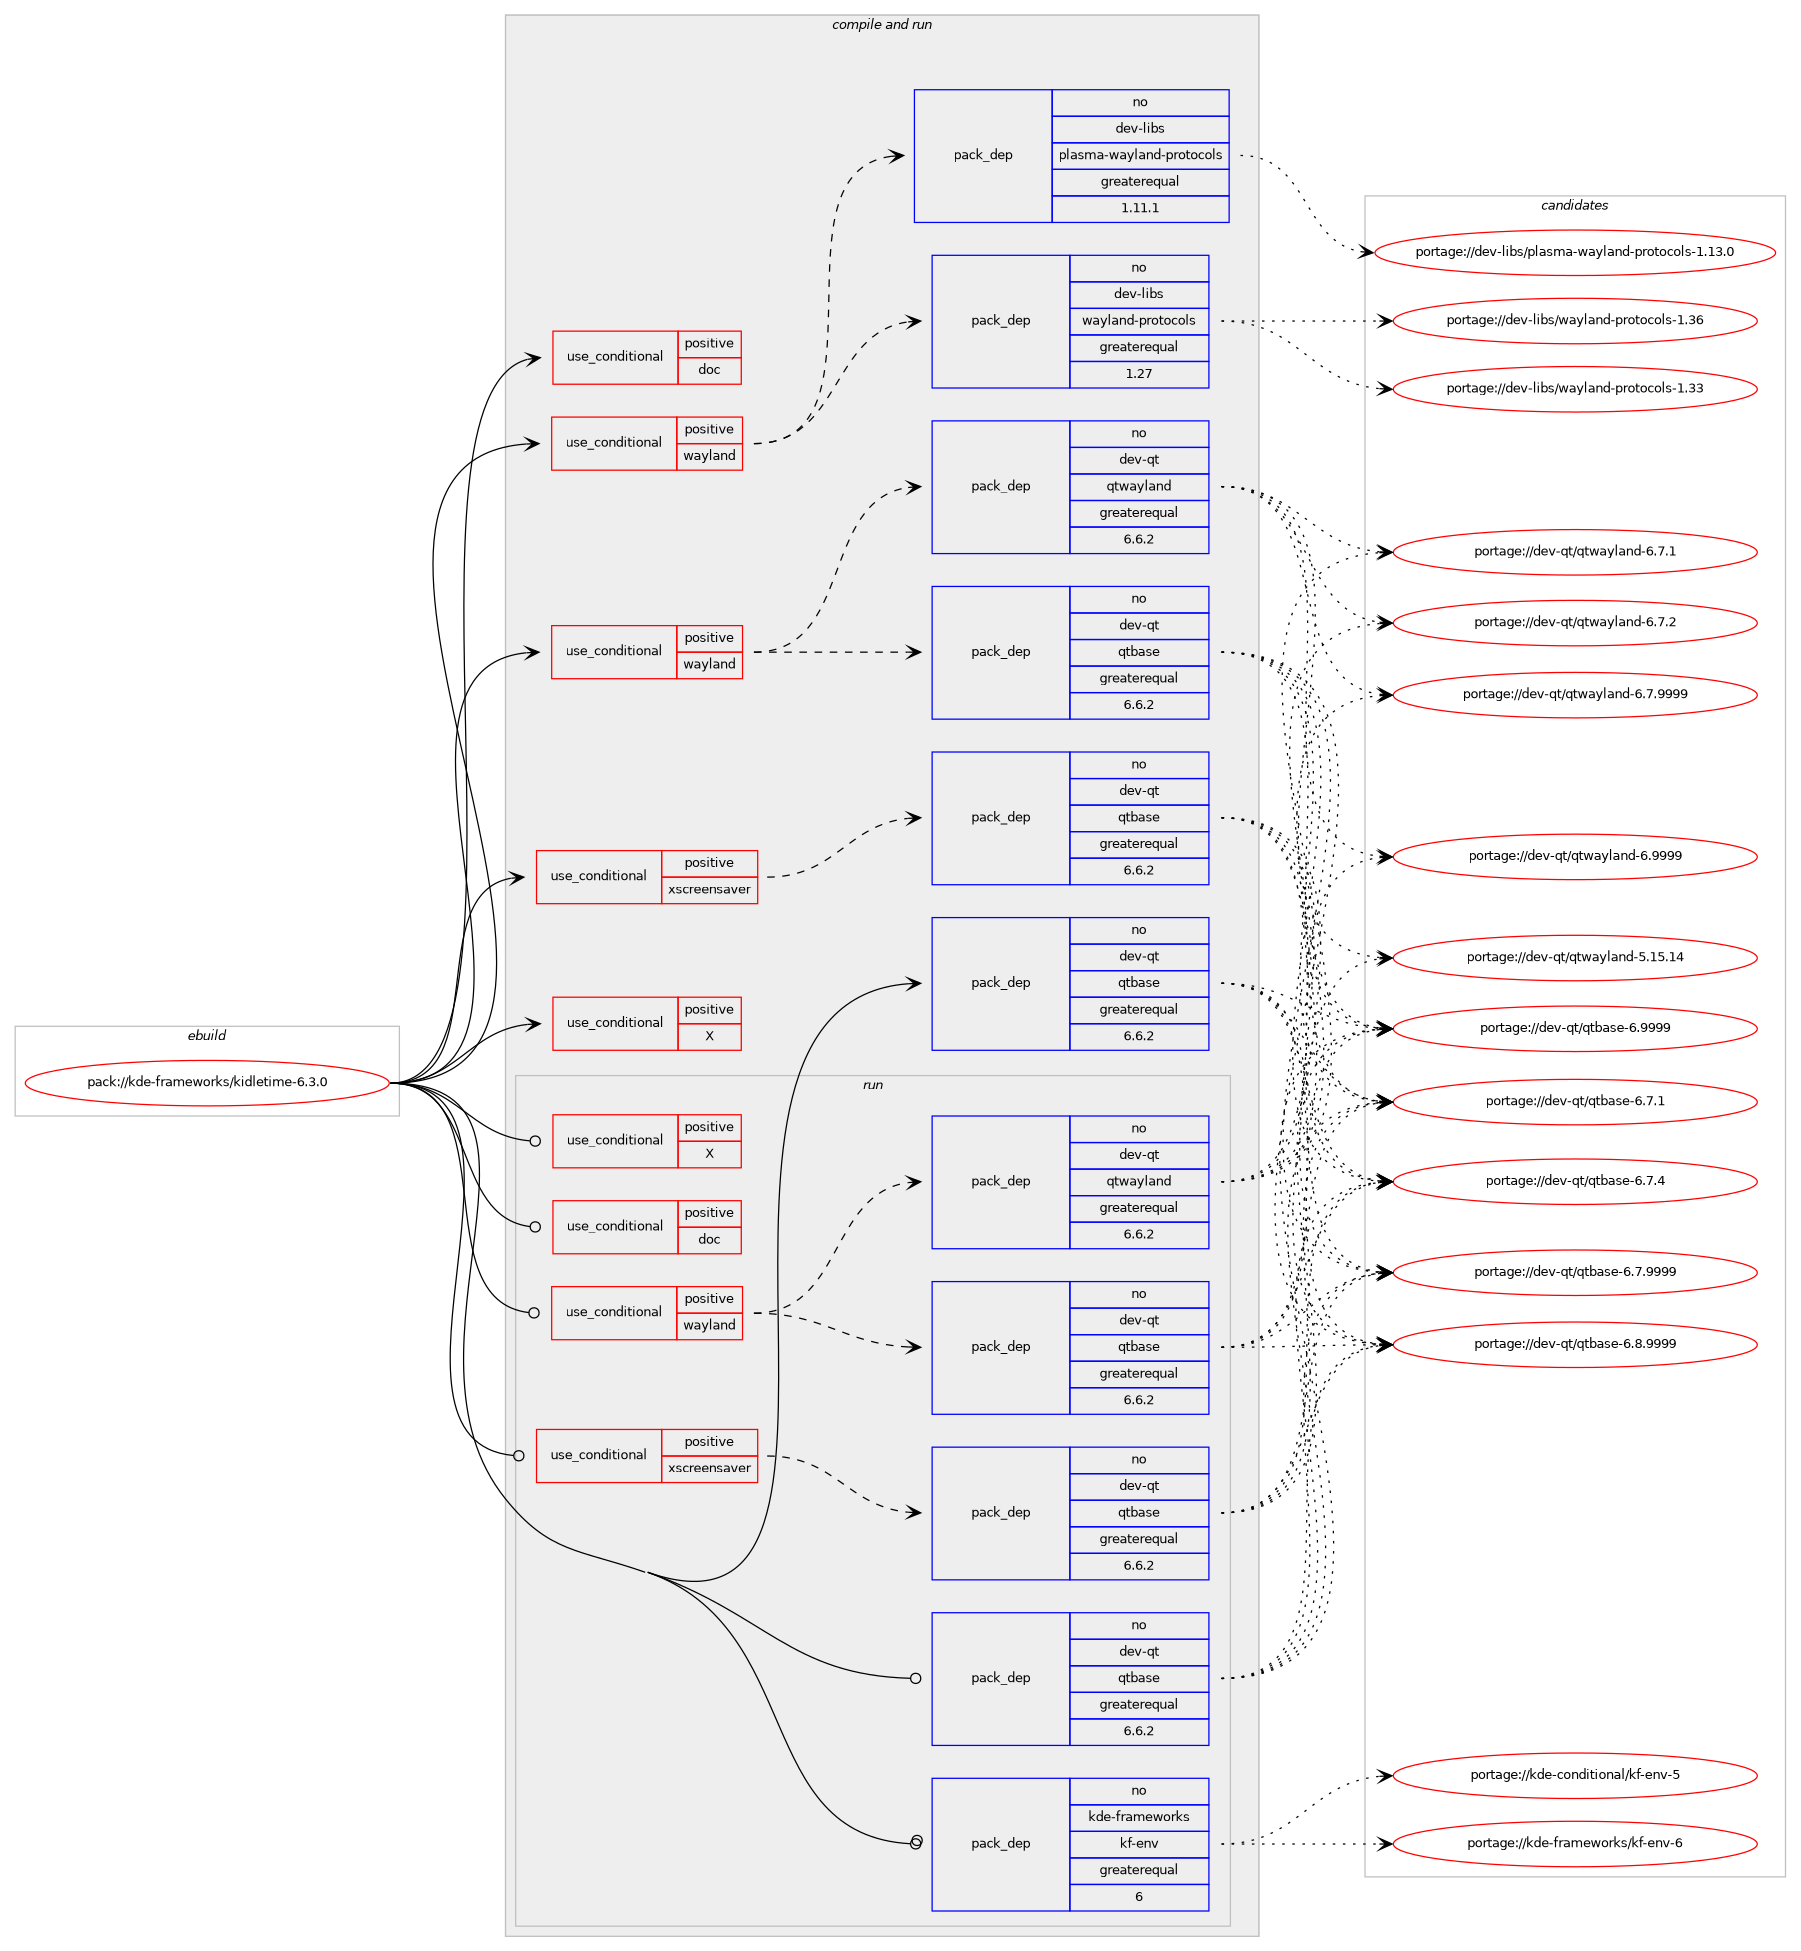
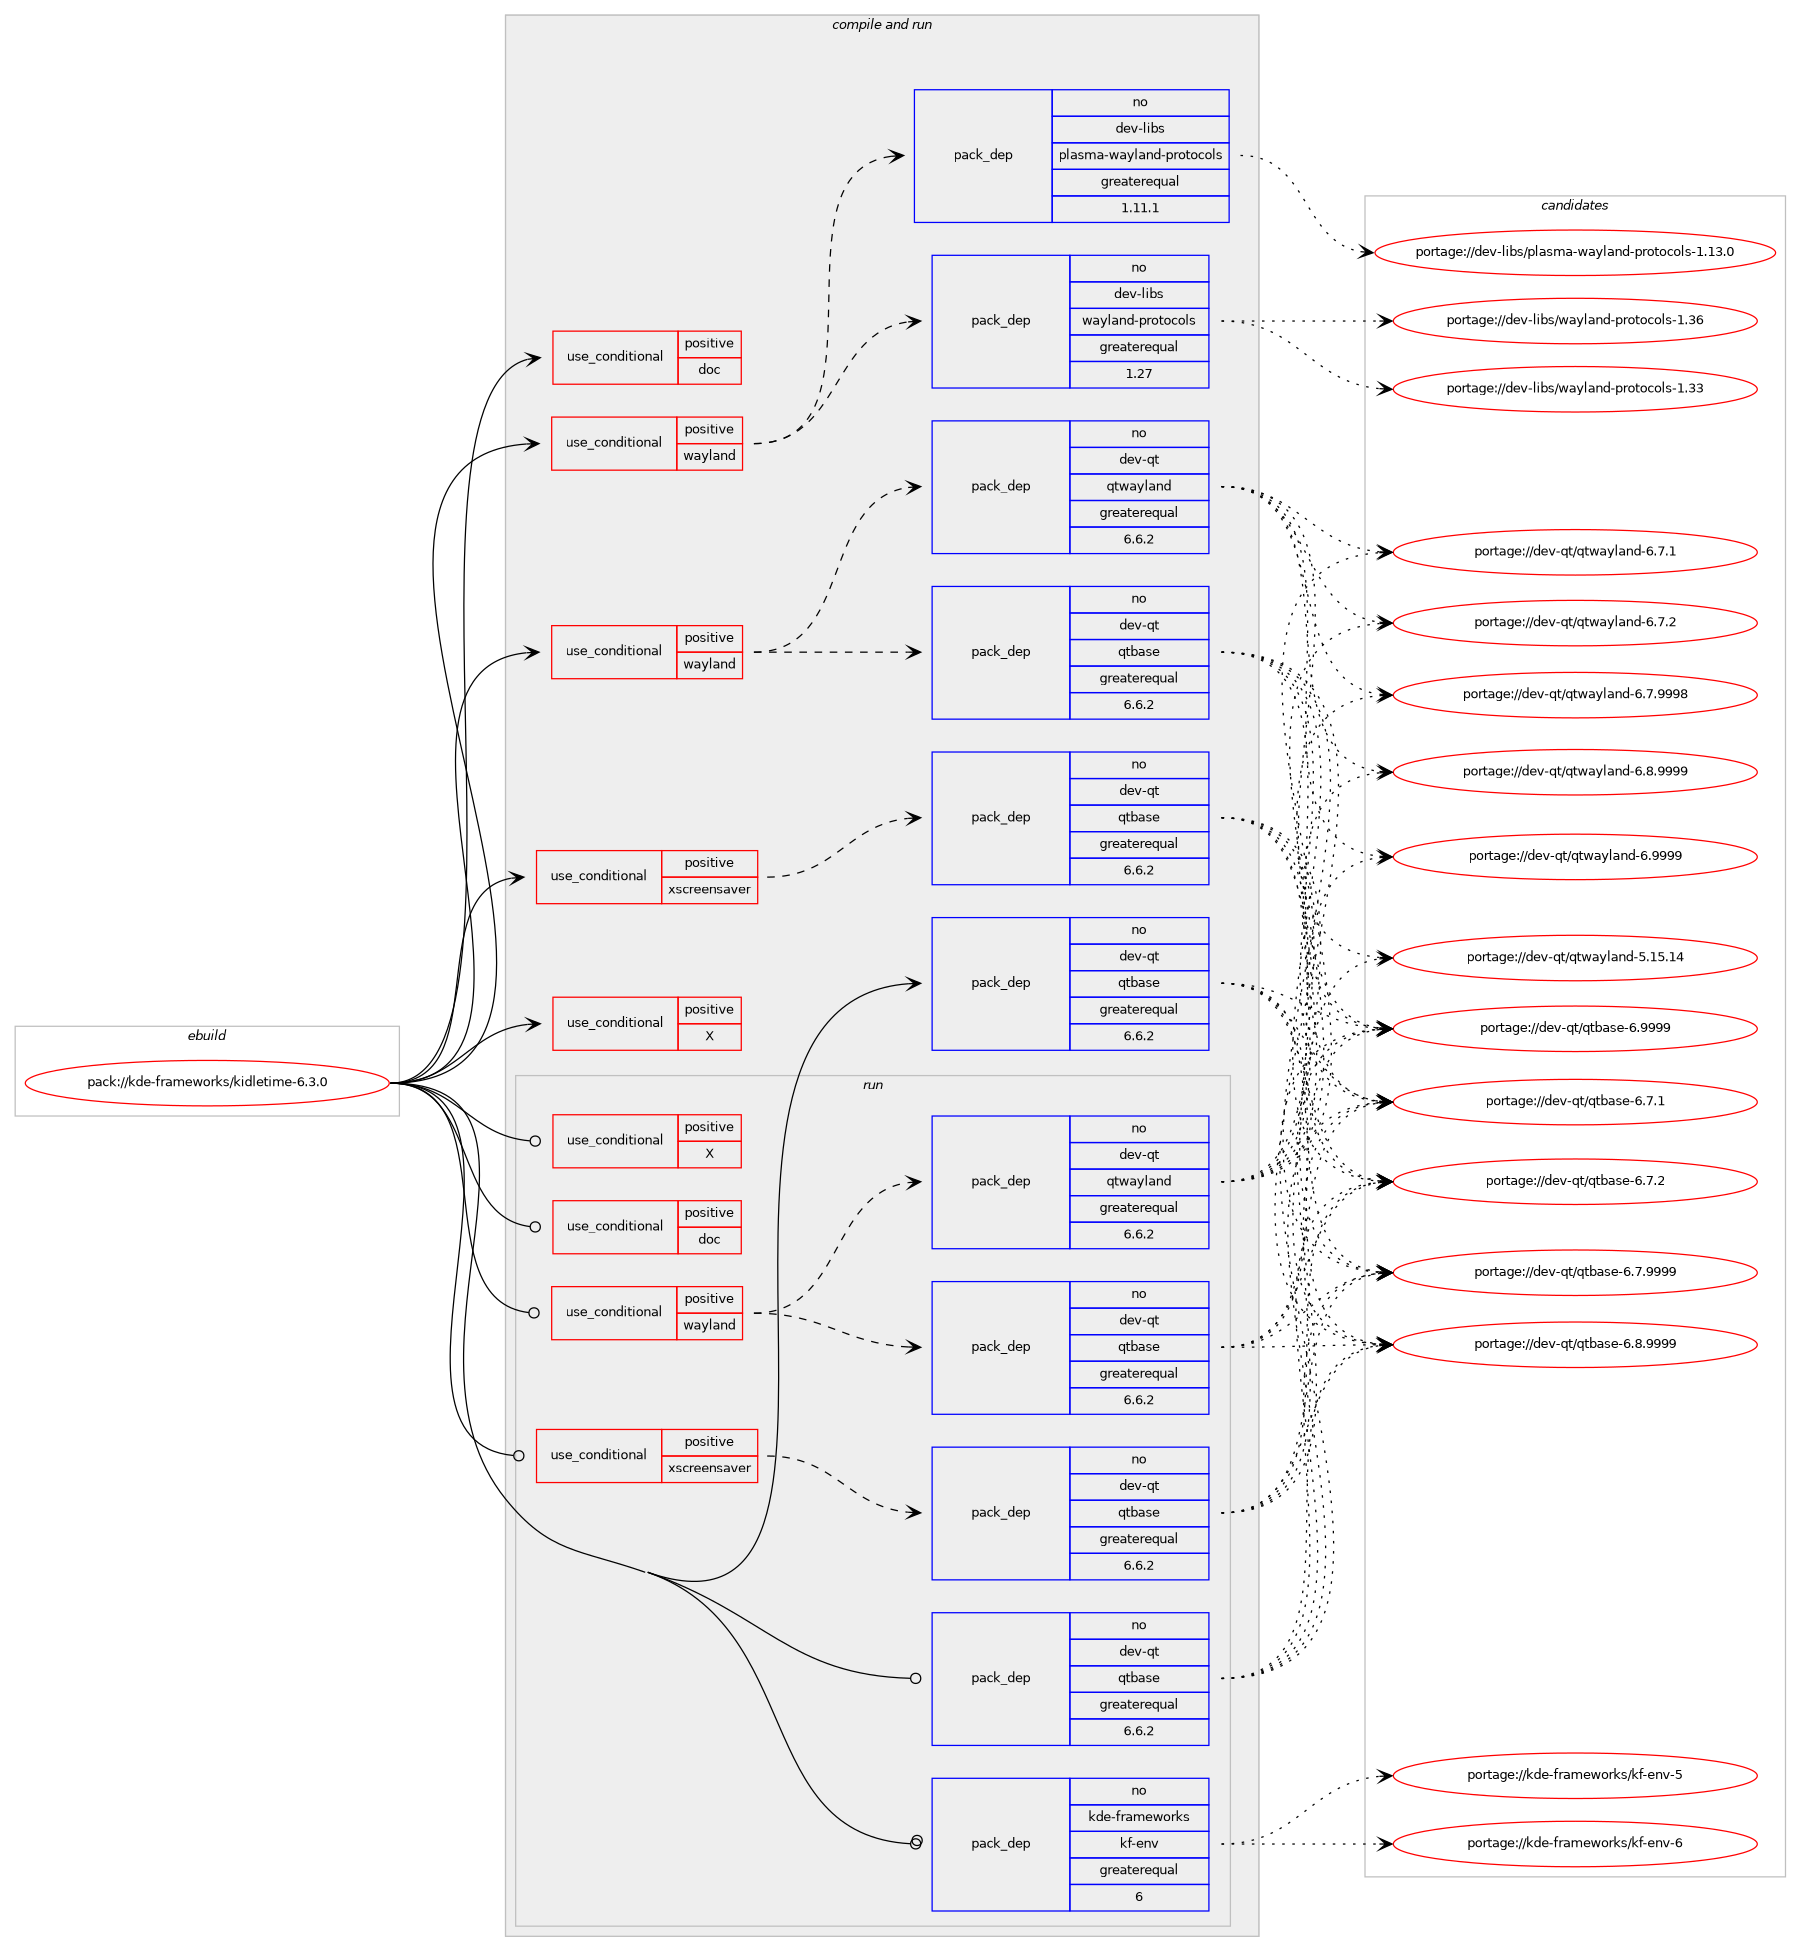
node "portage://dev-qt/qtwayland-6.7.9999": label "portage://dev-qt/qtwayland-6.7.9999" -> "portage://dev-qt/qtwayland-6.7.9998"
node "portage://dev-qt/qtwayland-6.8.9999": added
node "portage://dev-qt/qtbase-6.7.4": label "portage://dev-qt/qtbase-6.7.4" -> "portage://dev-qt/qtbase-6.7.2"
node "portage://kde-conditional/kf-env-5": label "portage://kde-conditional/kf-env-5" -> "portage://kde-frameworks/kf-env-5"
